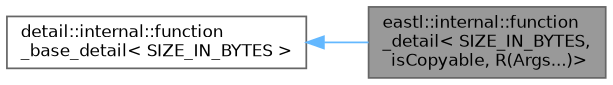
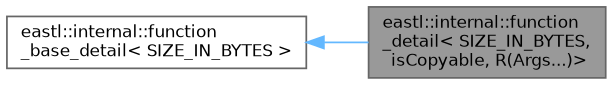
node "detail::internal::function _base_detail< SIZE_IN_BYTES >": label "detail::internal::function _base_detail< SIZE_IN_BYTES >" -> "eastl::internal::function _base_detail< SIZE_IN_BYTES >"
